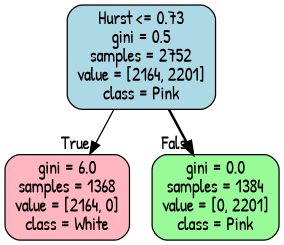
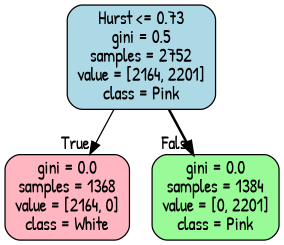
node "gini = 6.0 samples = 1368 value = [2164, 0] class = White": label "gini = 6.0 samples = 1368 value = [2164, 0] class = White" -> "gini = 0.0 samples = 1368 value = [2164, 0] class = White"
